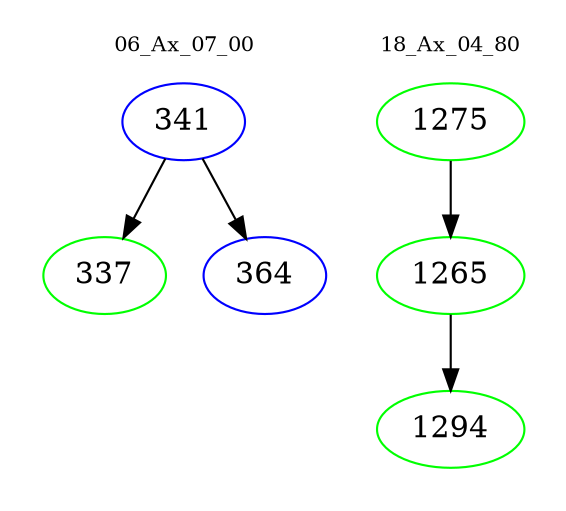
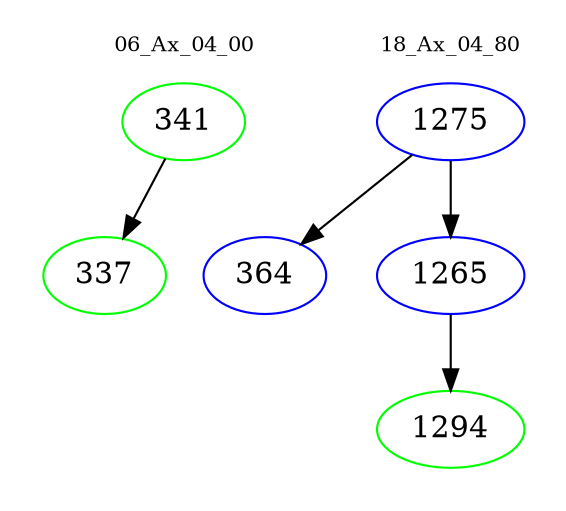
cluster "06_Ax_07_00": label "06_Ax_07_00" -> "06_Ax_04_00"
node "341": color blue -> green
node "1275": color green -> blue
edge "341" -> "364": now "1275" -> "364"
node "1265": color green -> blue
